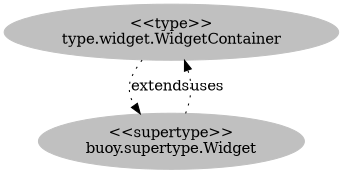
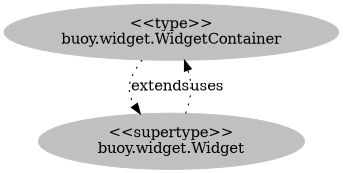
node "<<type>> type.widget.WidgetContainer": label "<<type>> type.widget.WidgetContainer" -> "<<type>> buoy.widget.WidgetContainer"
node "<<supertype>> buoy.supertype.Widget": label "<<supertype>> buoy.supertype.Widget" -> "<<supertype>> buoy.widget.Widget"
